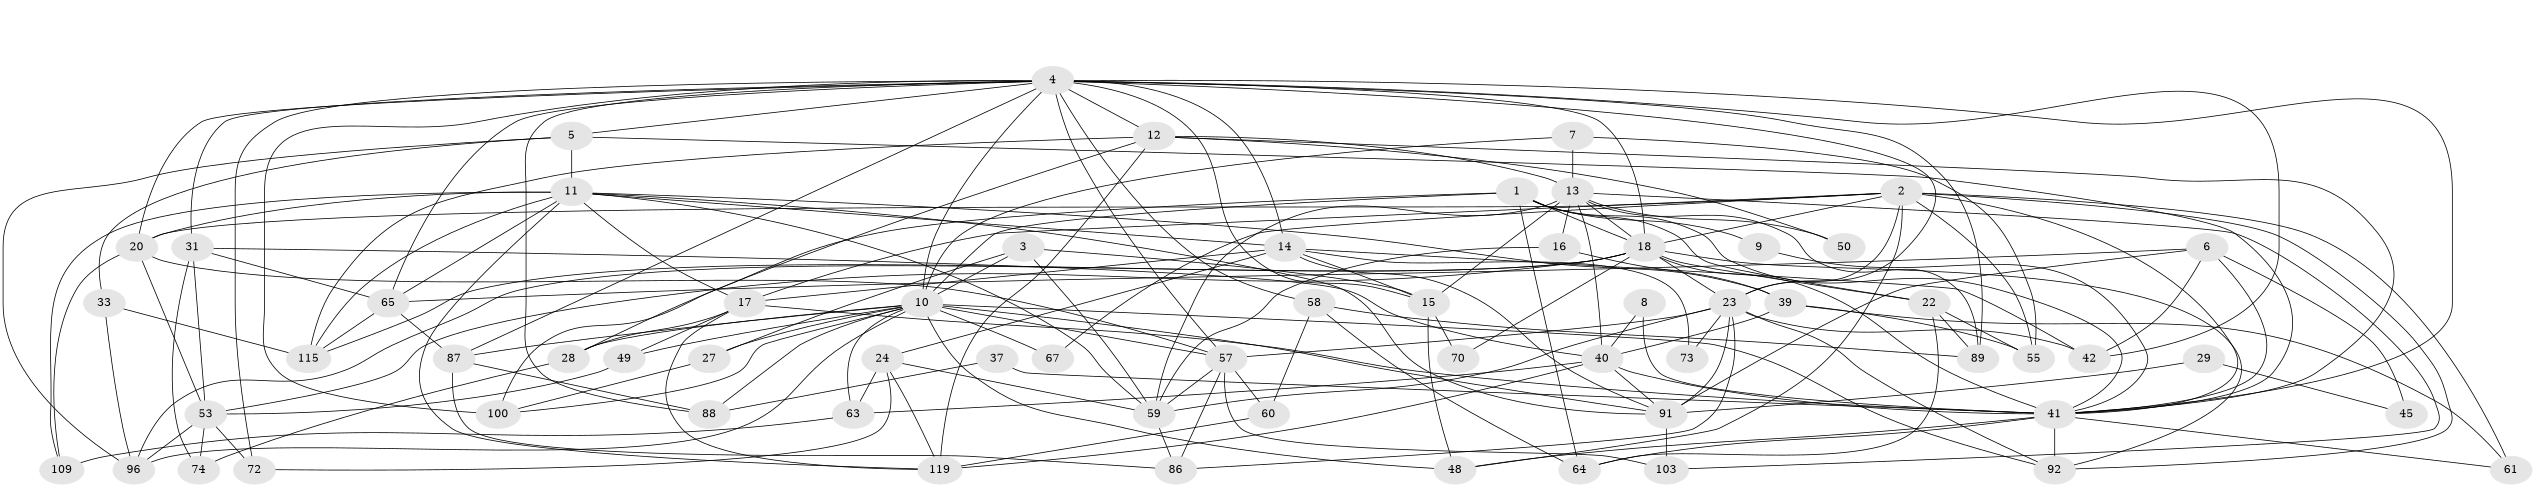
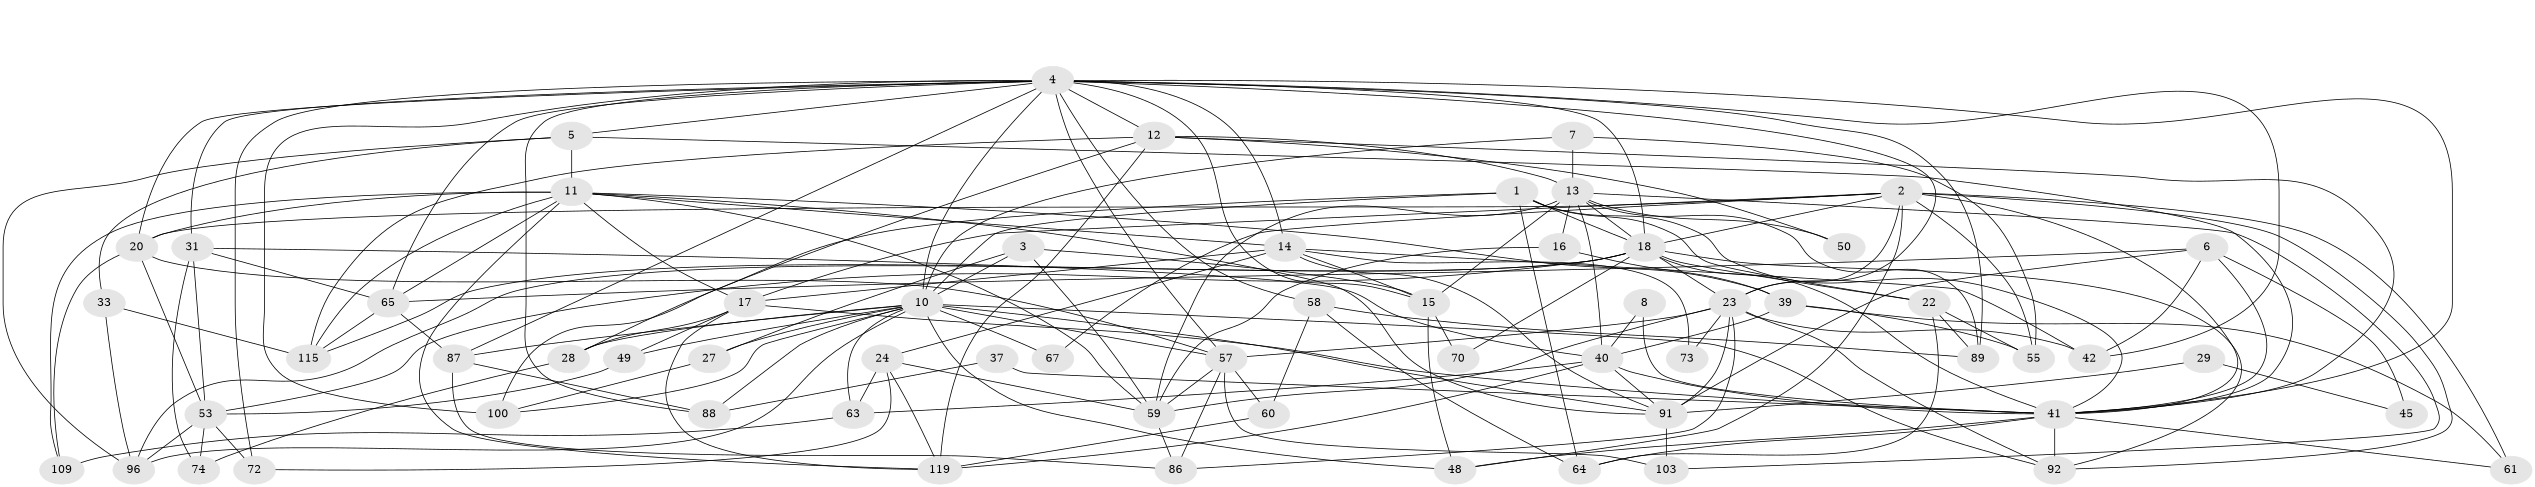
node "9": removed
